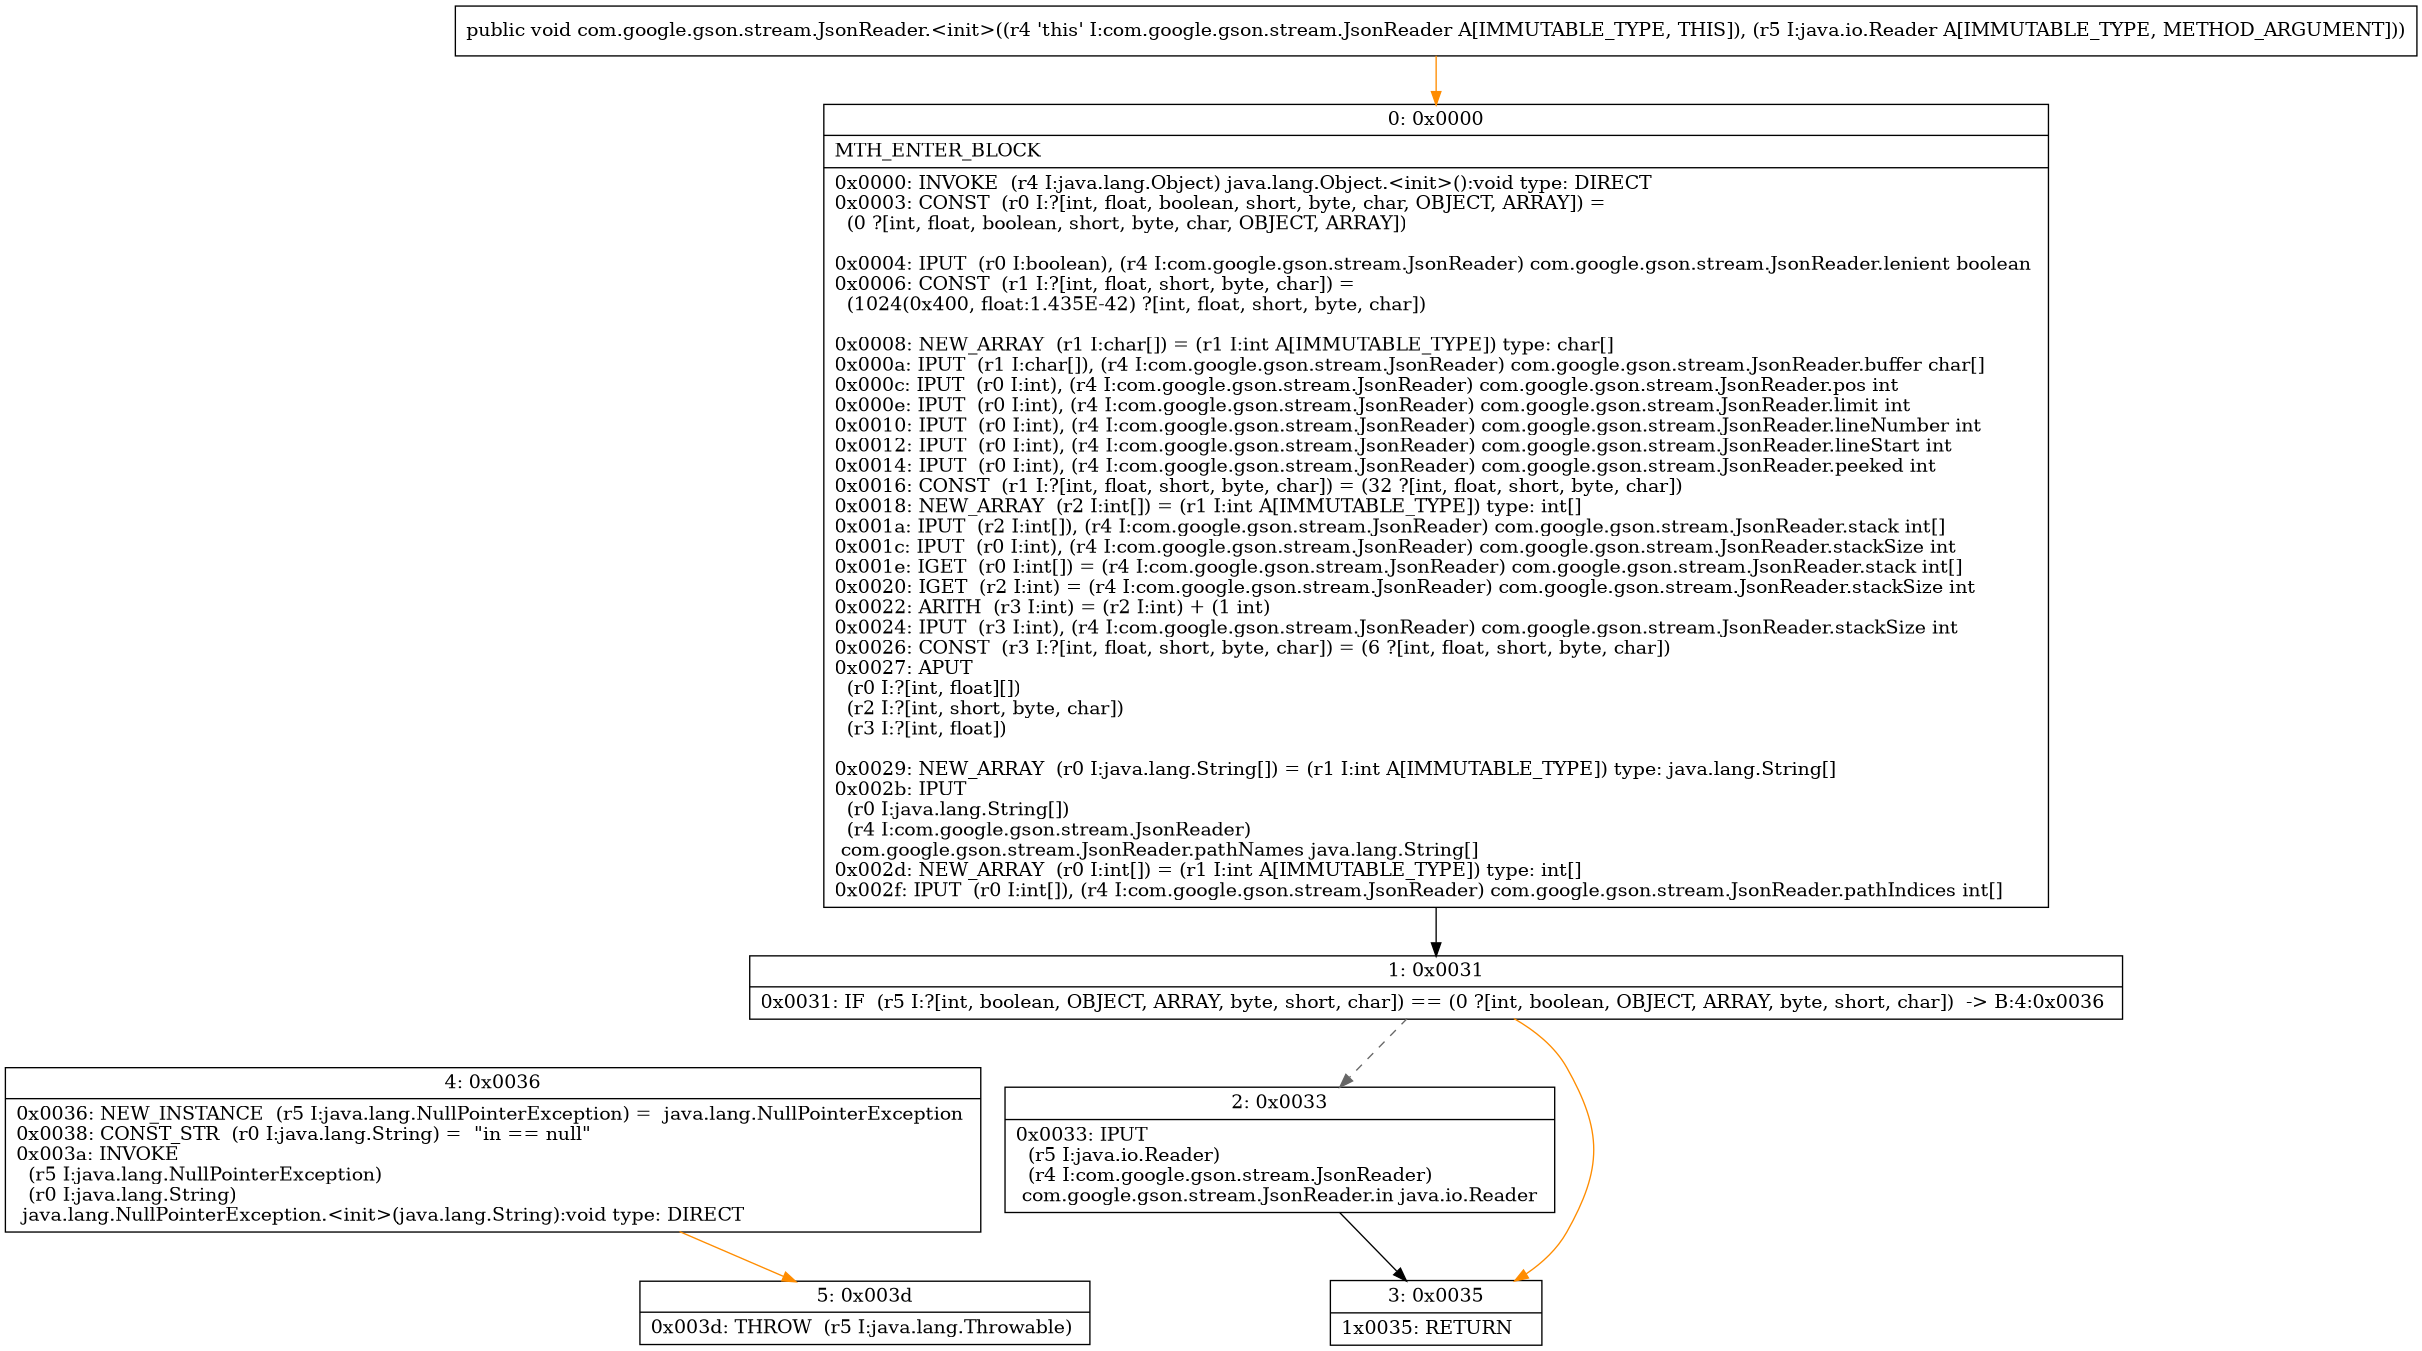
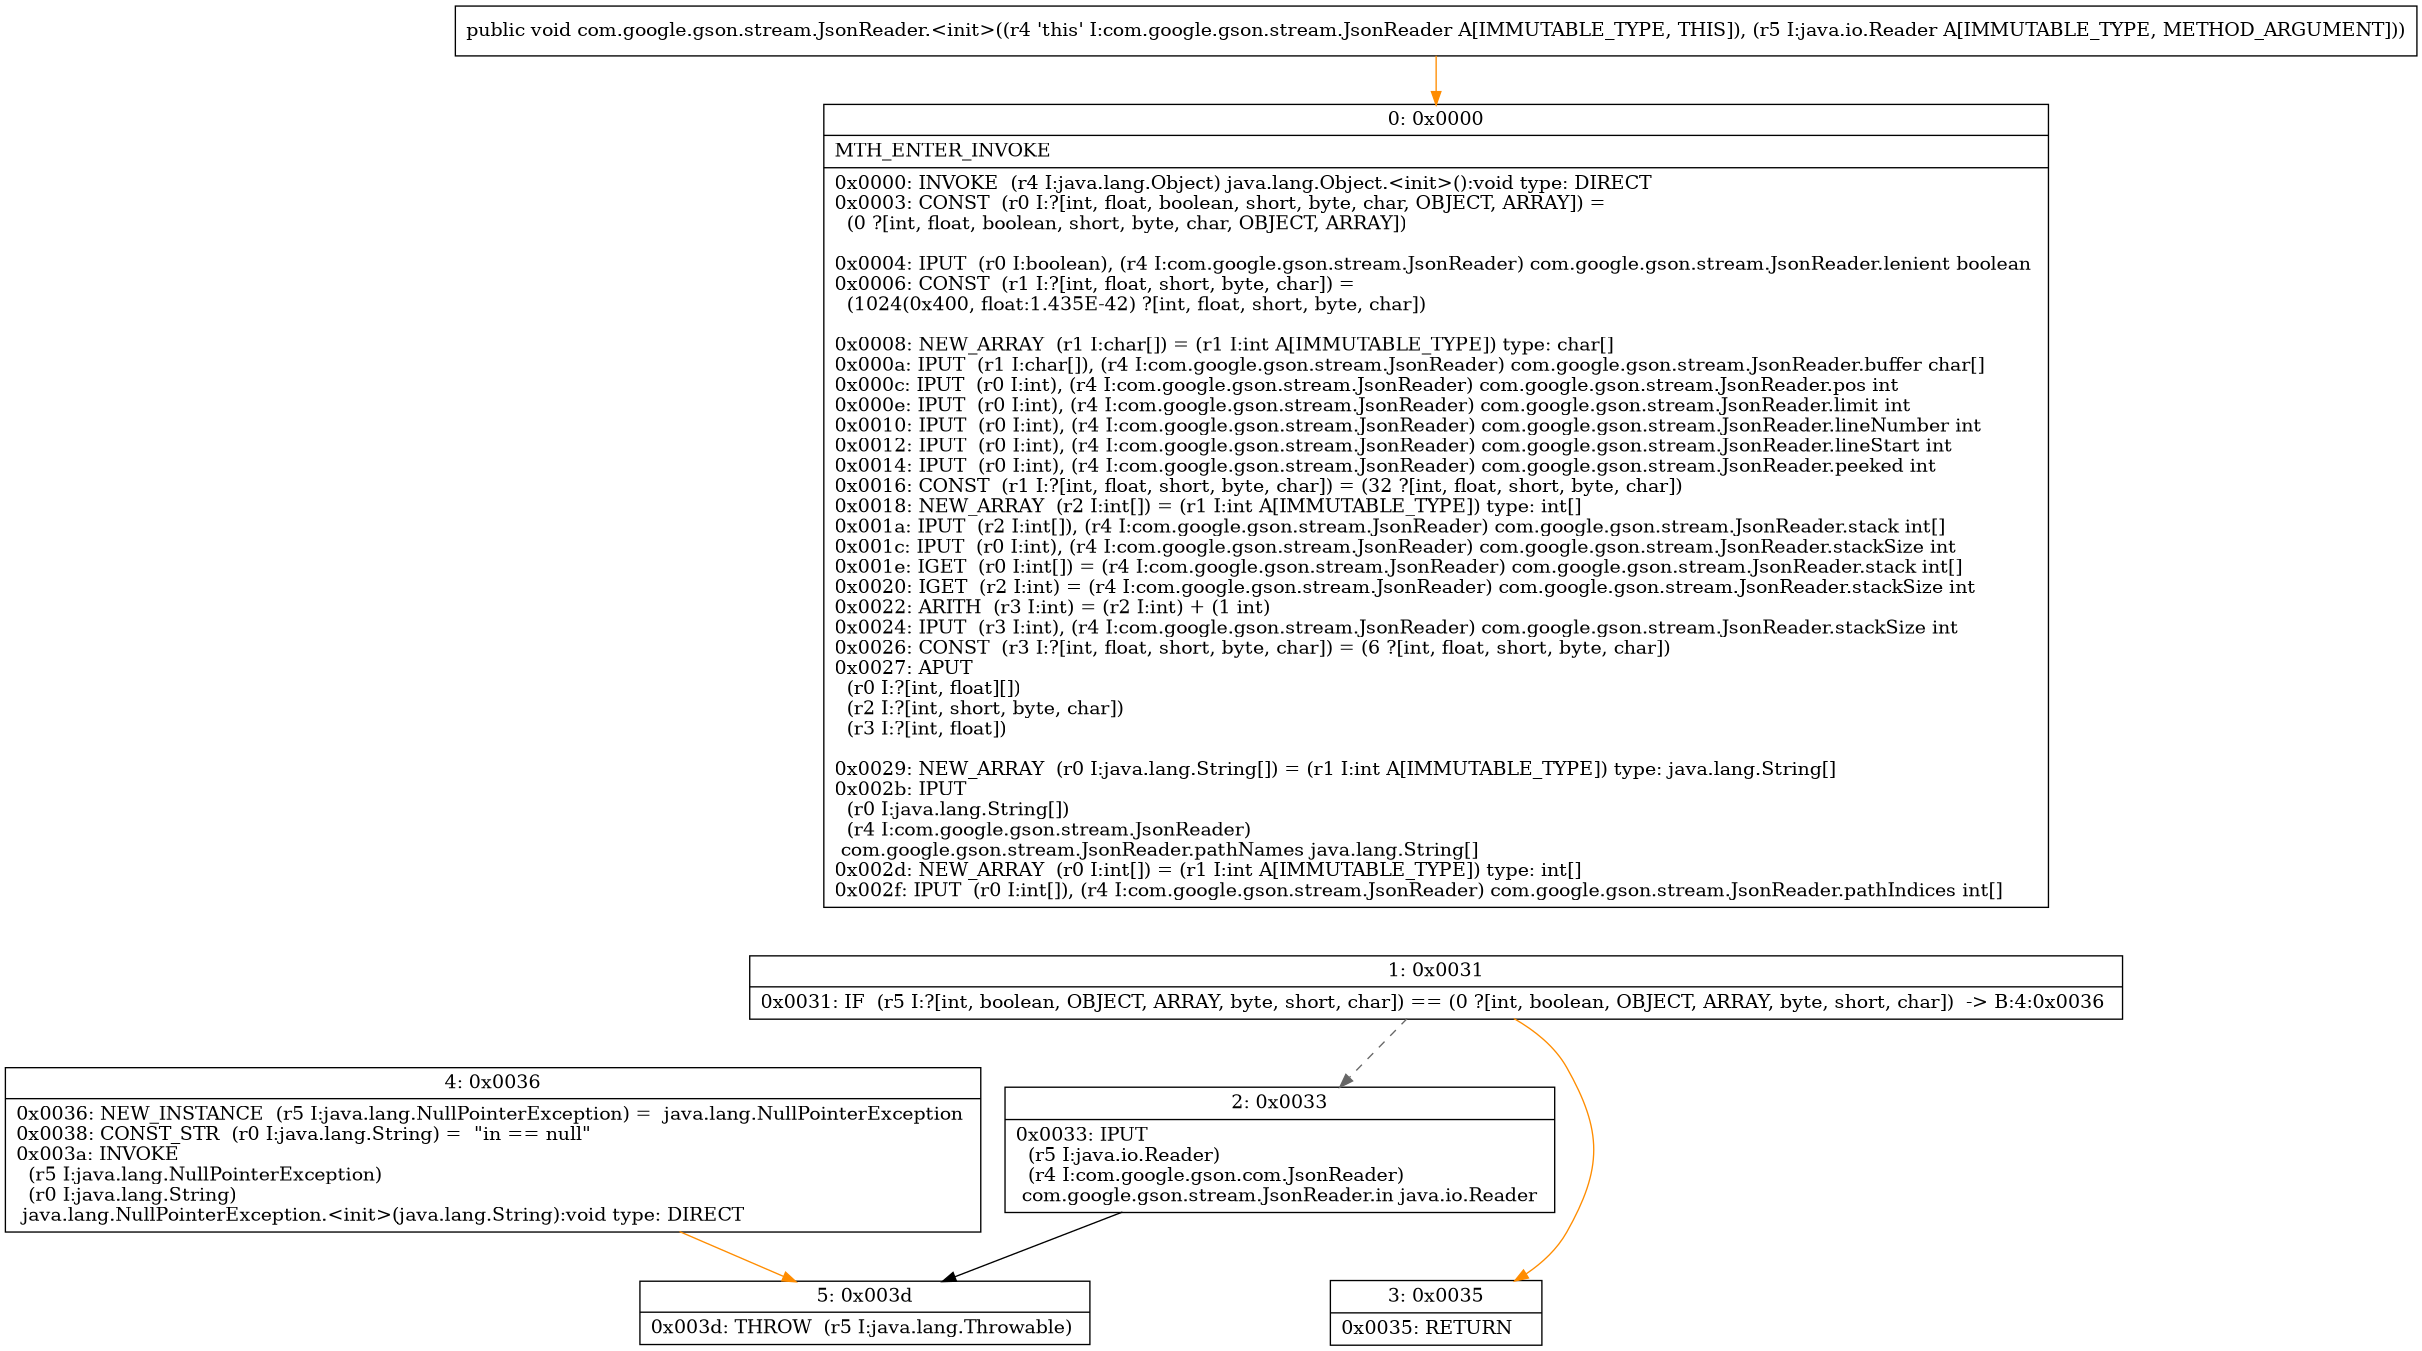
node "0: 0x0000": text "MTH_ENTER_BLOCK" -> "MTH_ENTER_INVOKE"
edge "0: 0x0000" -> "1: 0x0031": removed
node "2: 0x0033": text "(r4 I:com.google.gson.stream.JsonReader)" -> "(r4 I:com.google.gson.com.JsonReader)"
edge "2: 0x0033" -> "3: 0x0035": now "2: 0x0033" -> "5: 0x003d"
node "3: 0x0035": text "1x0035: RETURN" -> "0x0035: RETURN"
